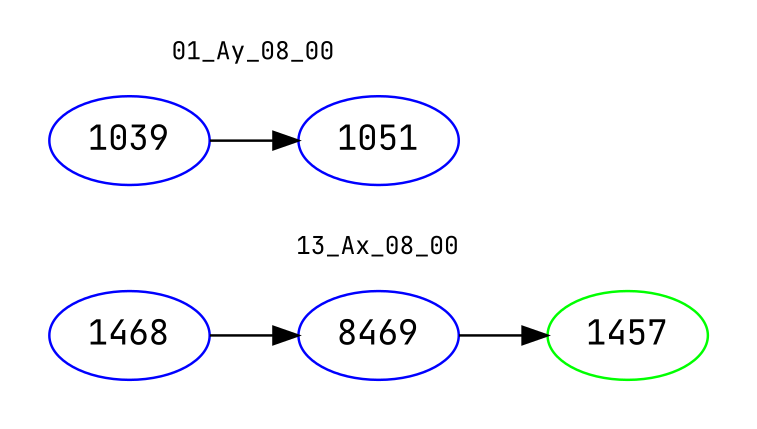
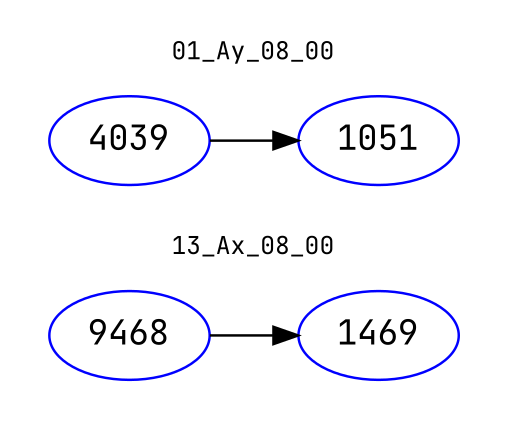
node "1039": label "1039" -> "4039"
node "1468": label "1468" -> "9468"
node "8469": label "8469" -> "1469"
node "1457": removed
